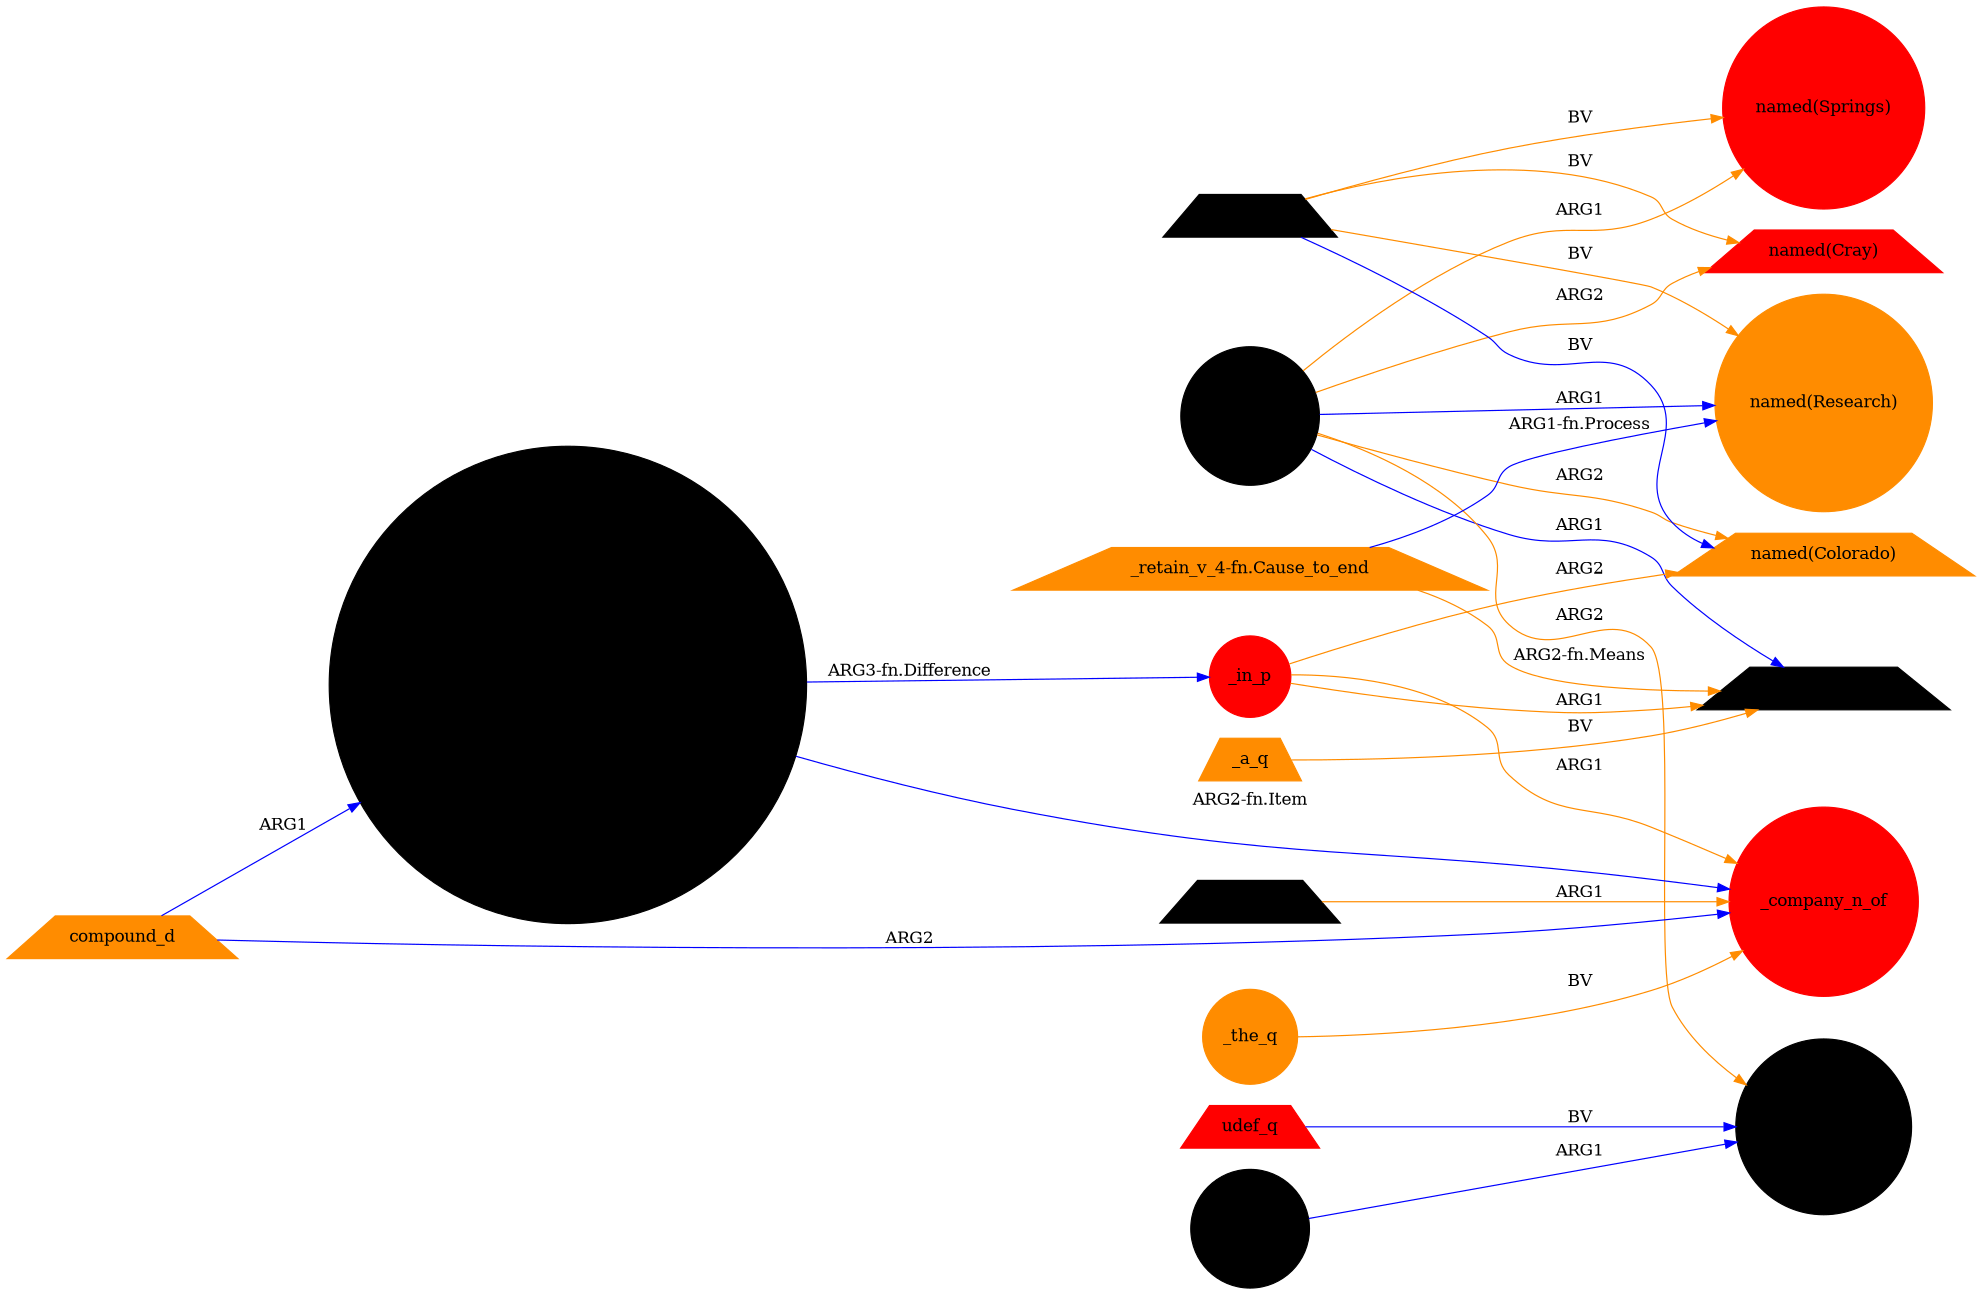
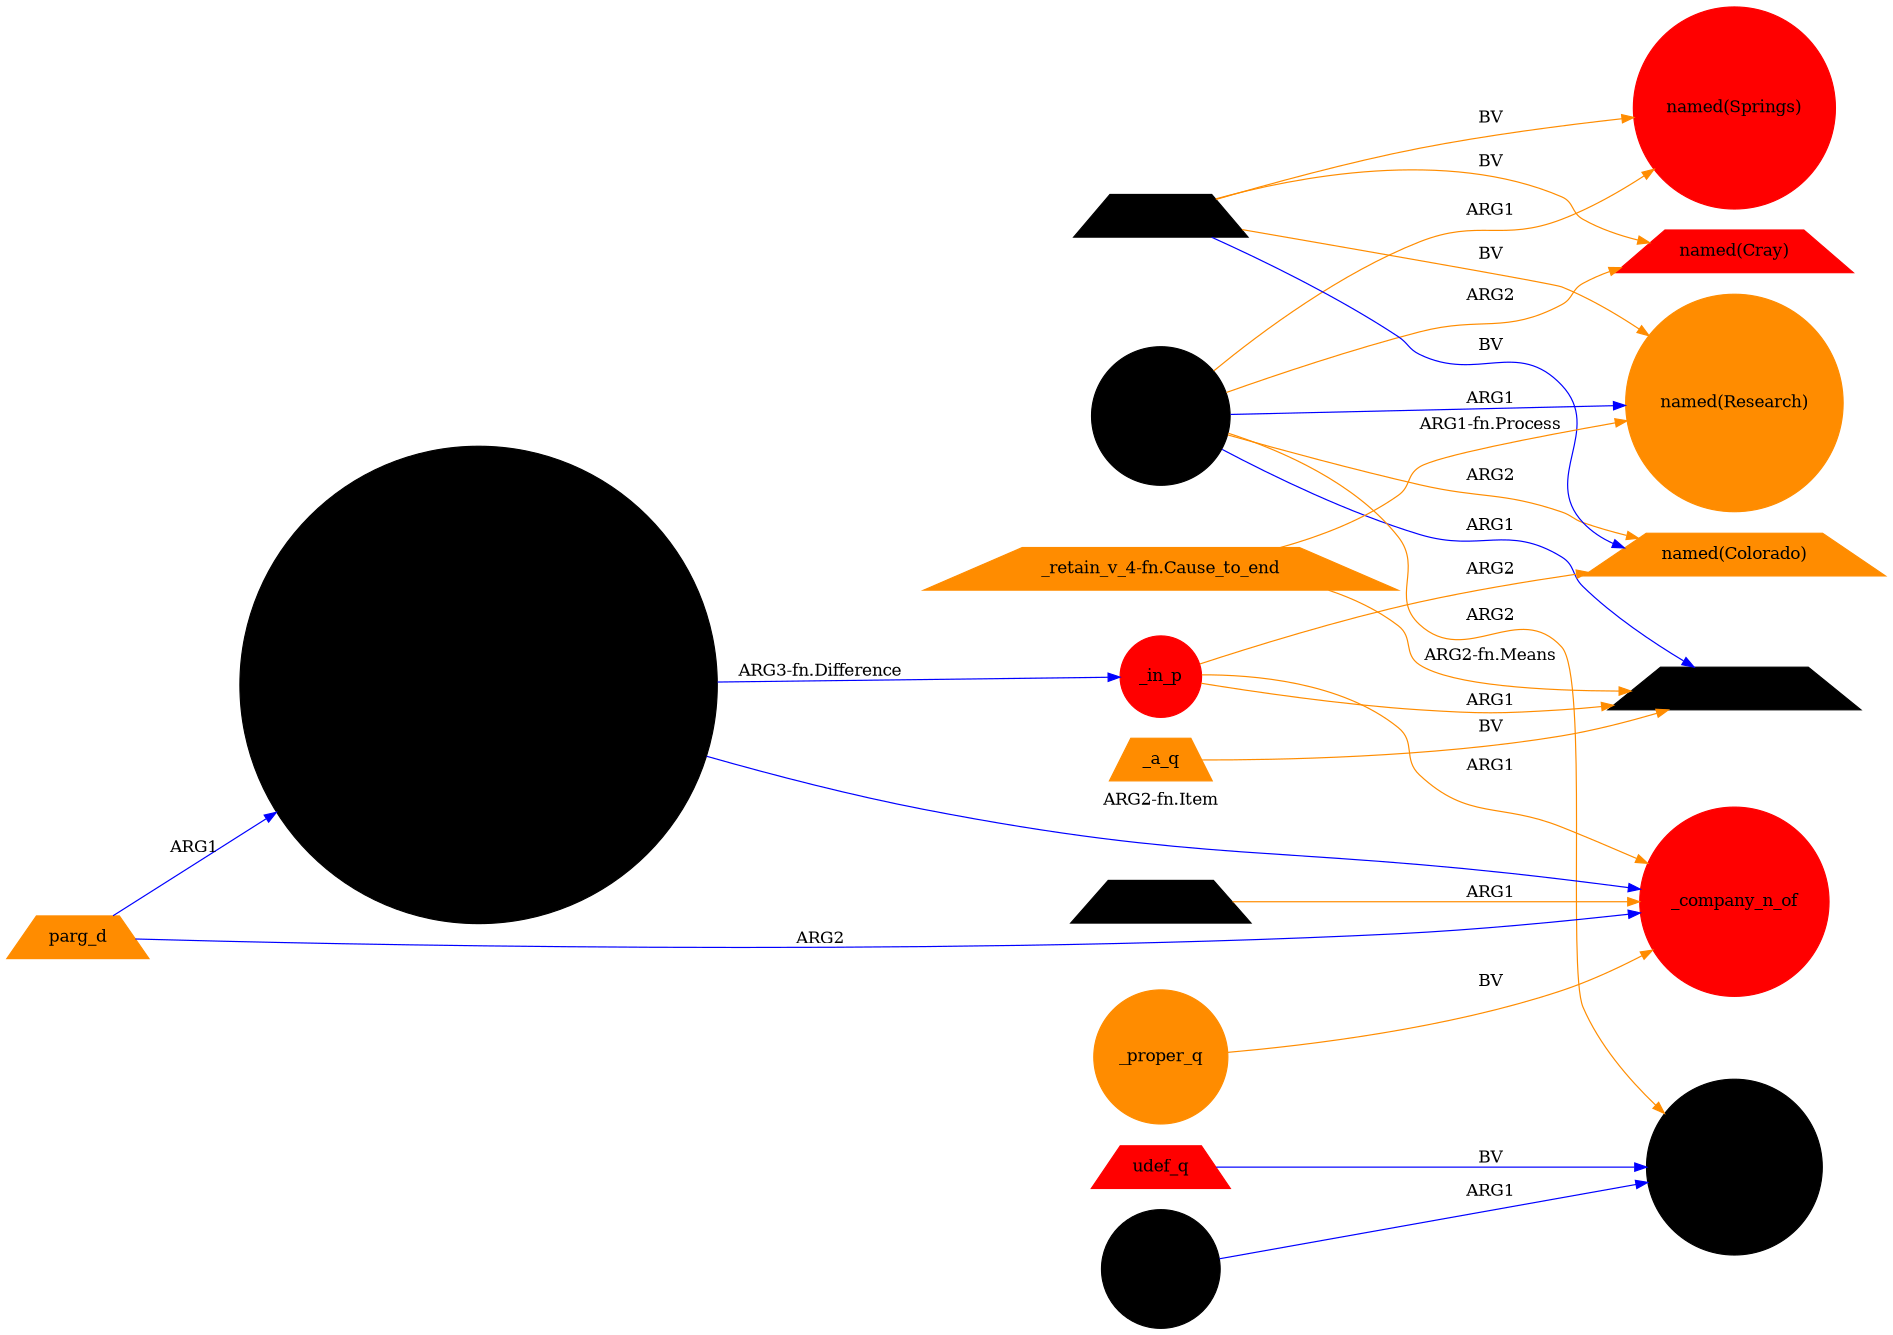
edge "_retain_v_4-fn.Cause_to_end" -> "named(Research)": color blue -> darkorange
node "compound_d": label "compound_d" -> "parg_d"
node "_the_q": label "_the_q" -> "_proper_q"
